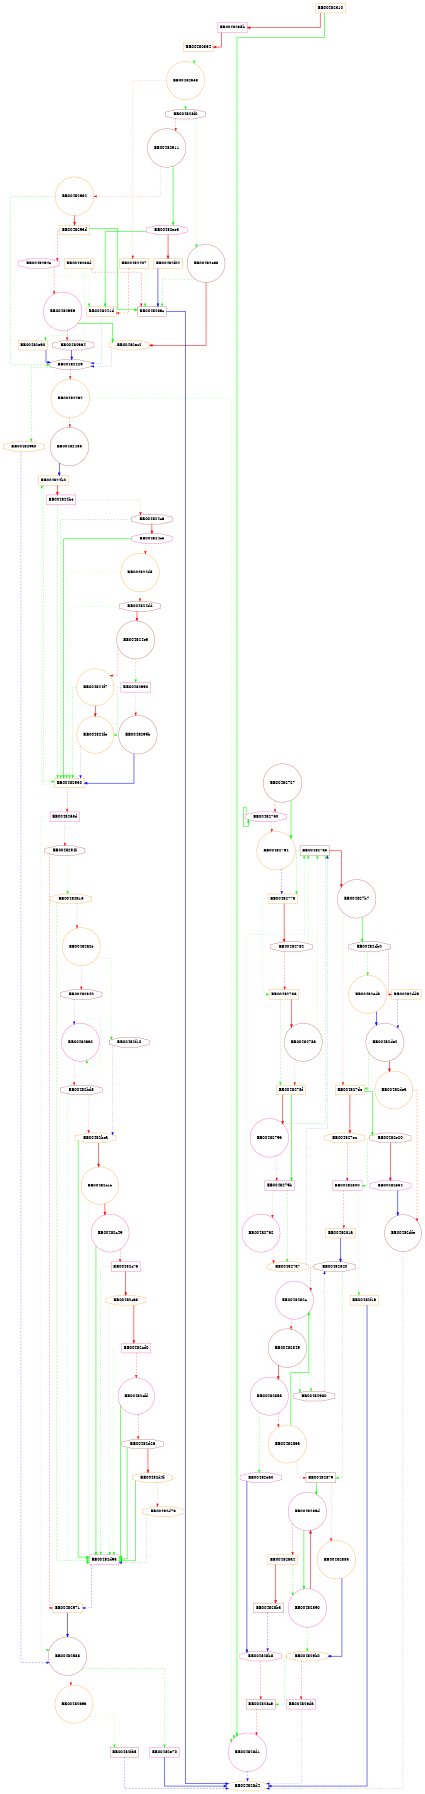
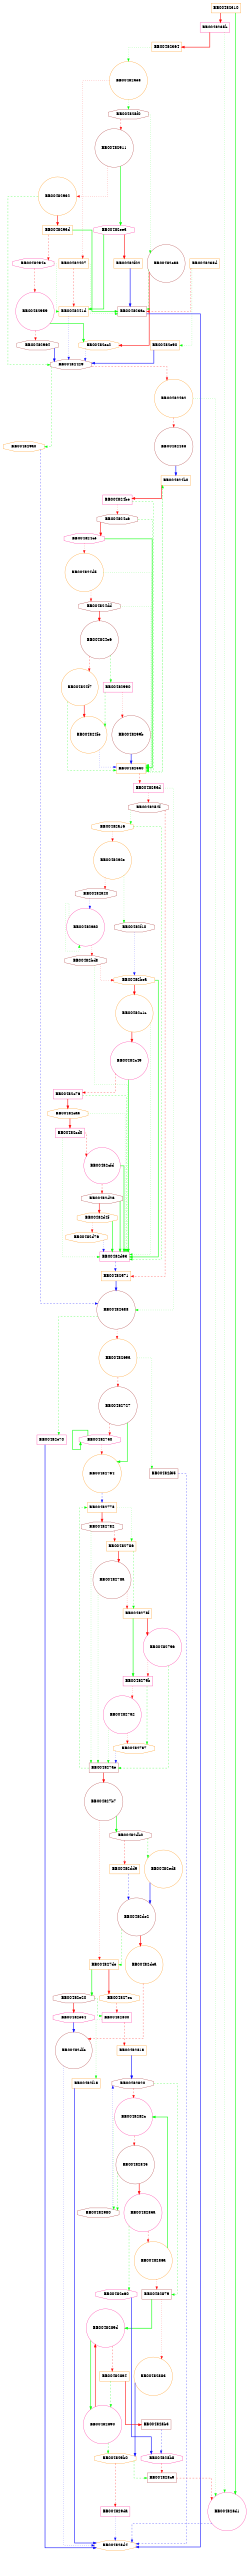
edge "BB0048269a" -> "BB00482727": added
